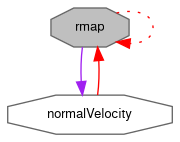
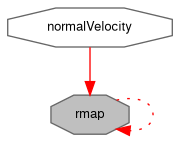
edge "rmap" -> "normalVelocity": removed
